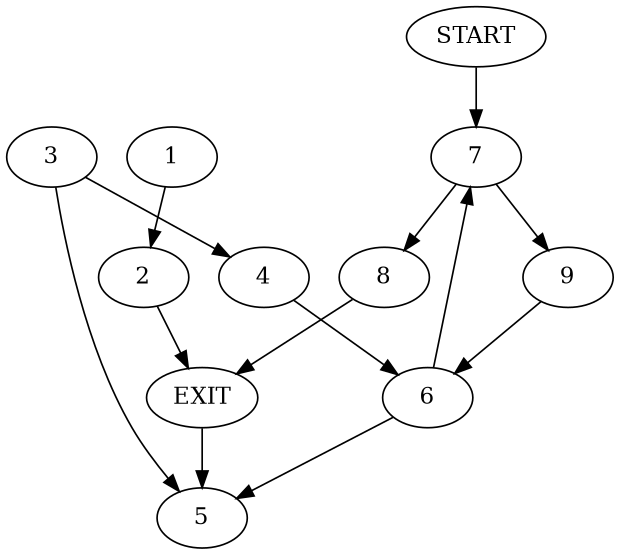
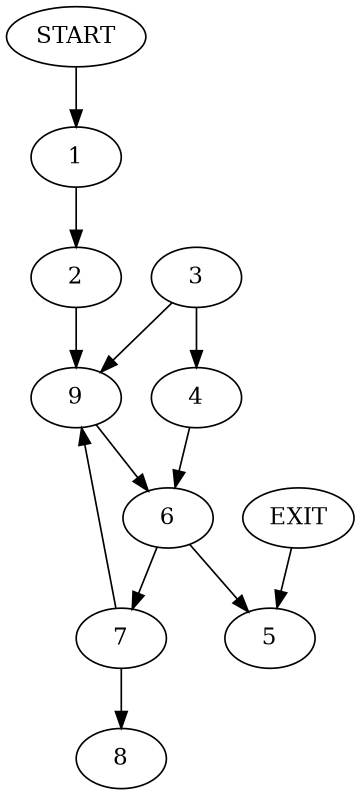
edge "START" -> "7": now "START" -> "1"
edge "2" -> "EXIT": now "2" -> "9"
edge "8" -> "EXIT": removed
edge "3" -> "5": now "3" -> "9"
